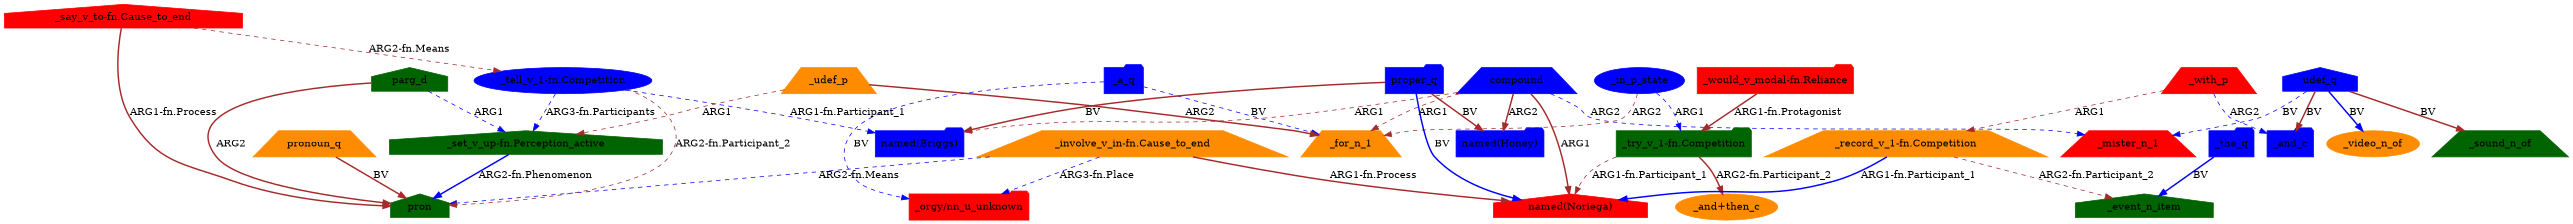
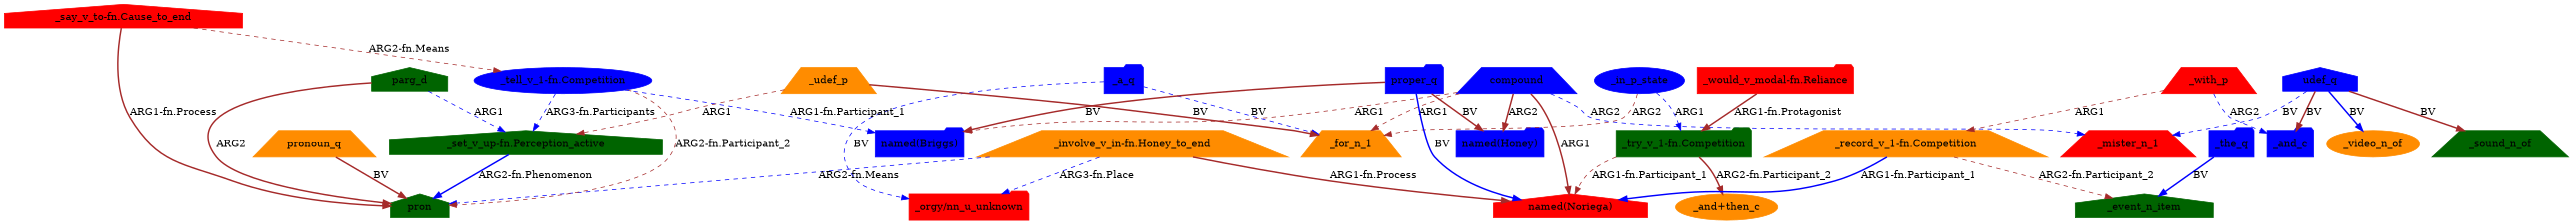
edge "_udef_p" -> "_for_n_1": label "ARG2" -> "BV"
node "_involve_v_in-fn.Cause_to_end": label "_involve_v_in-fn.Cause_to_end" -> "_involve_v_in-fn.Honey_to_end"
